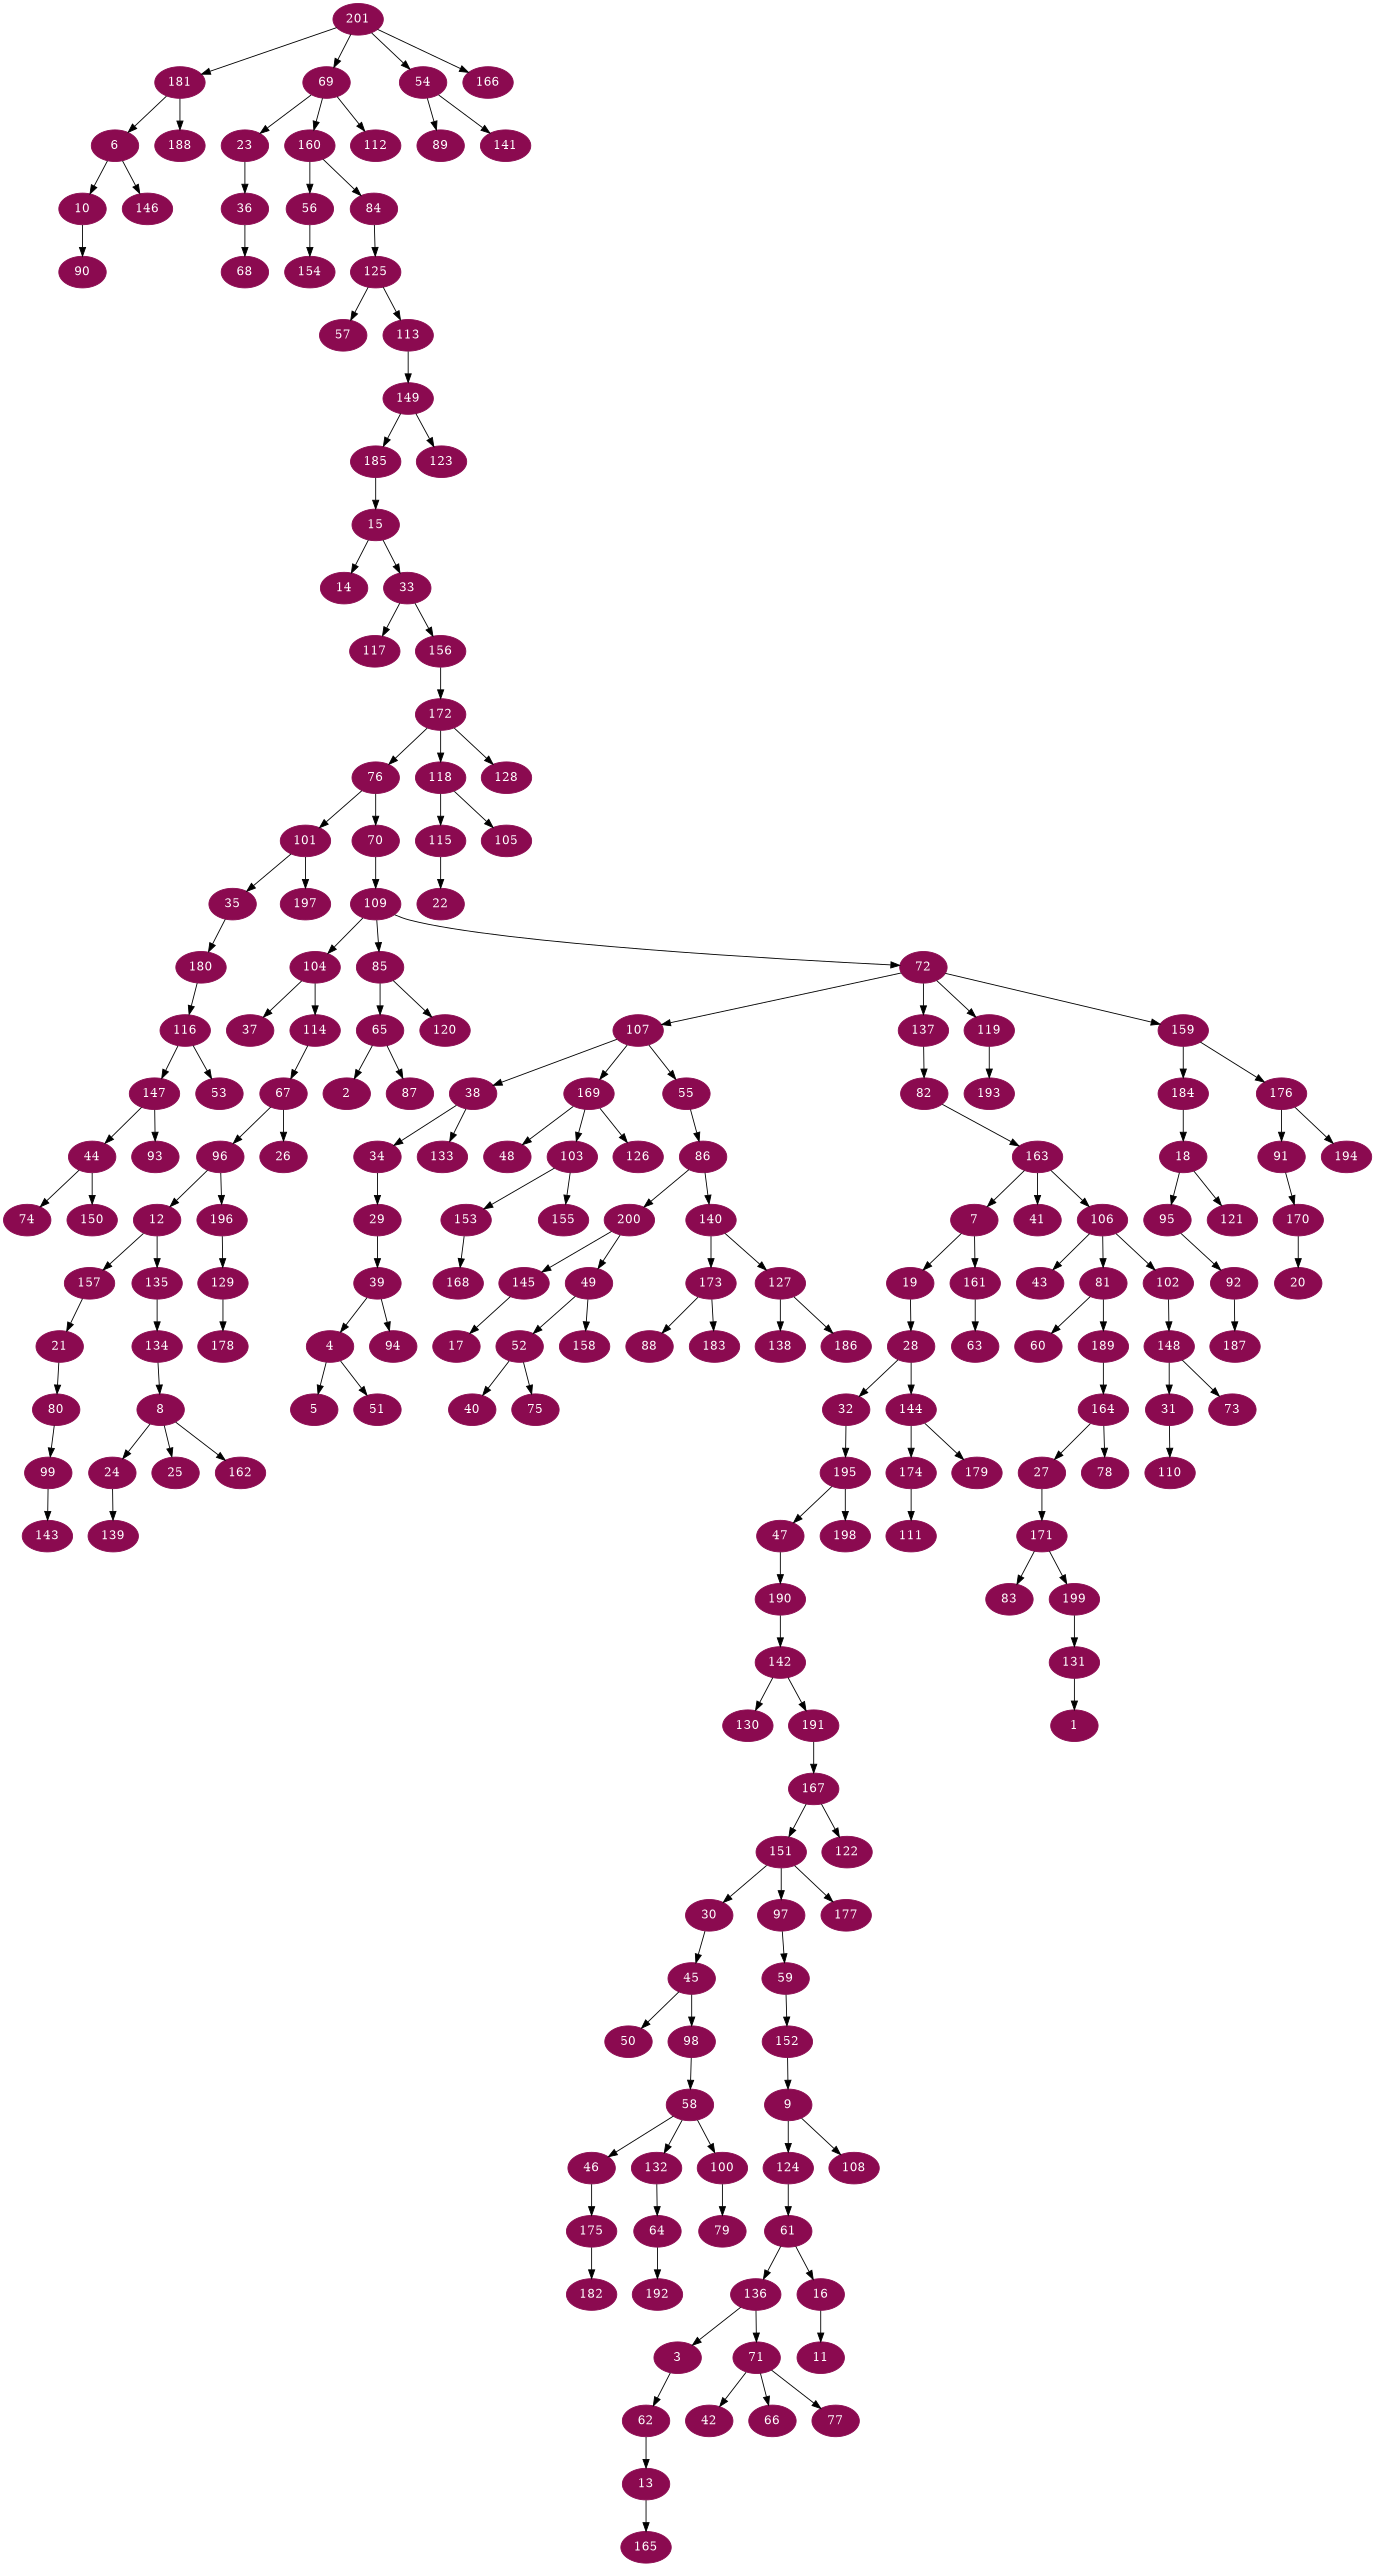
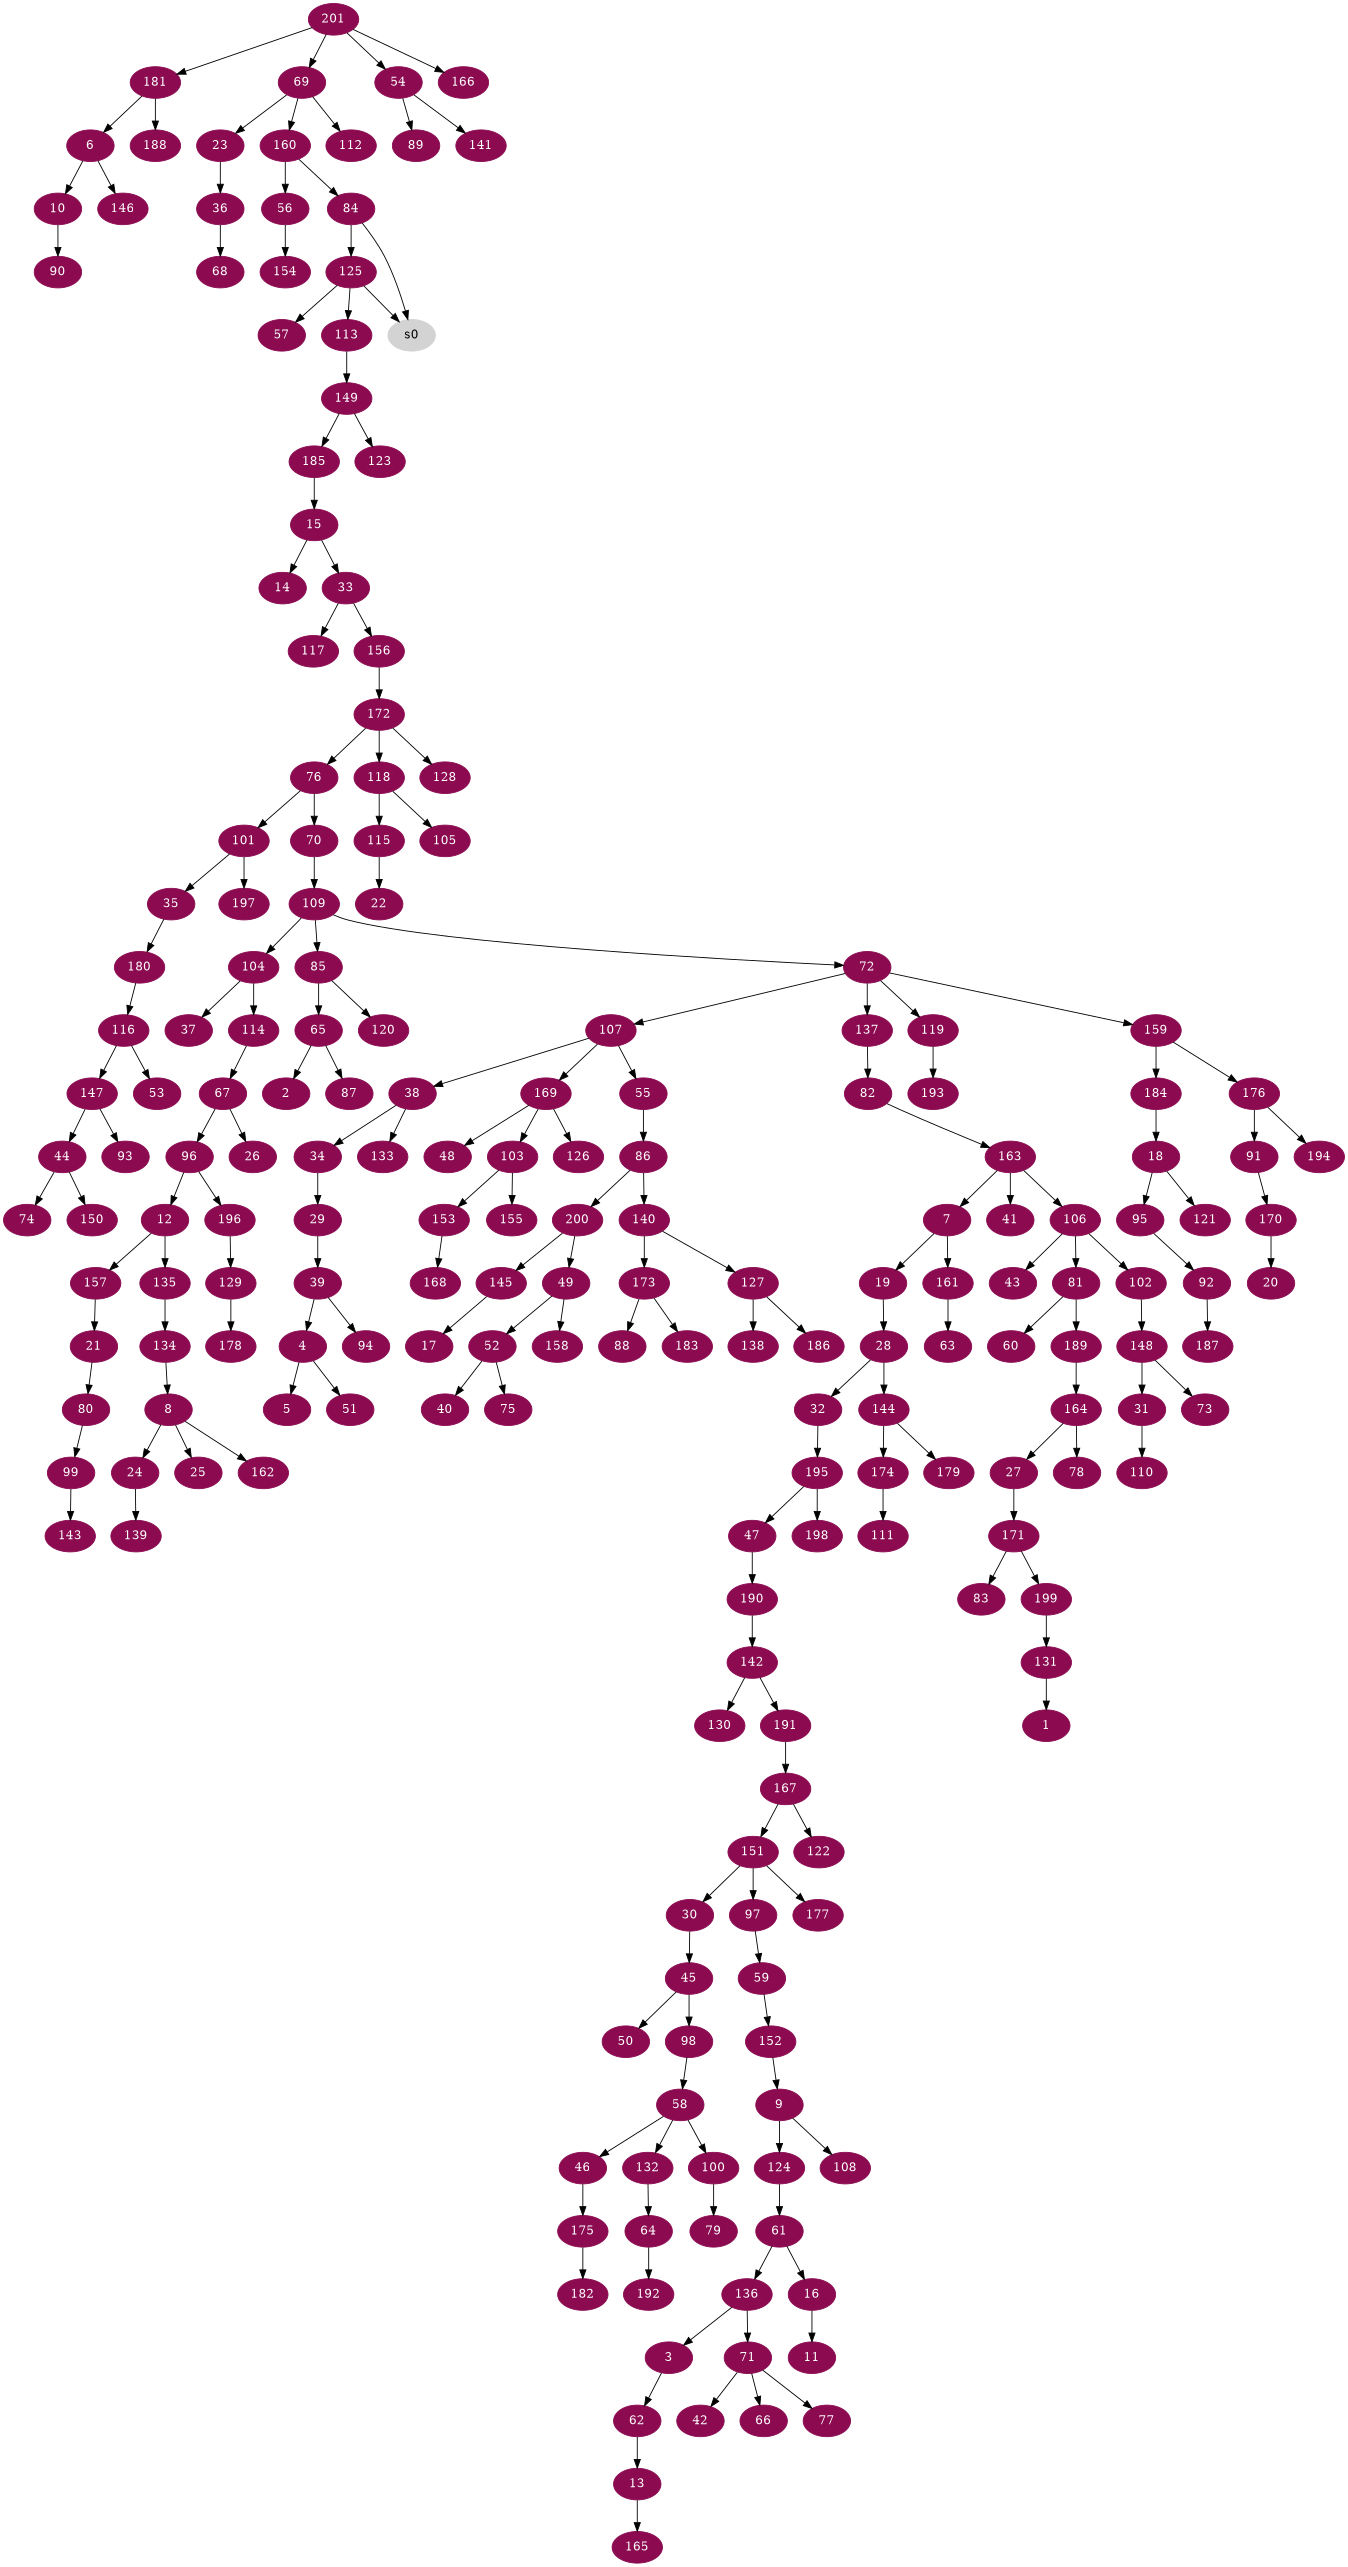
node "s0": added
